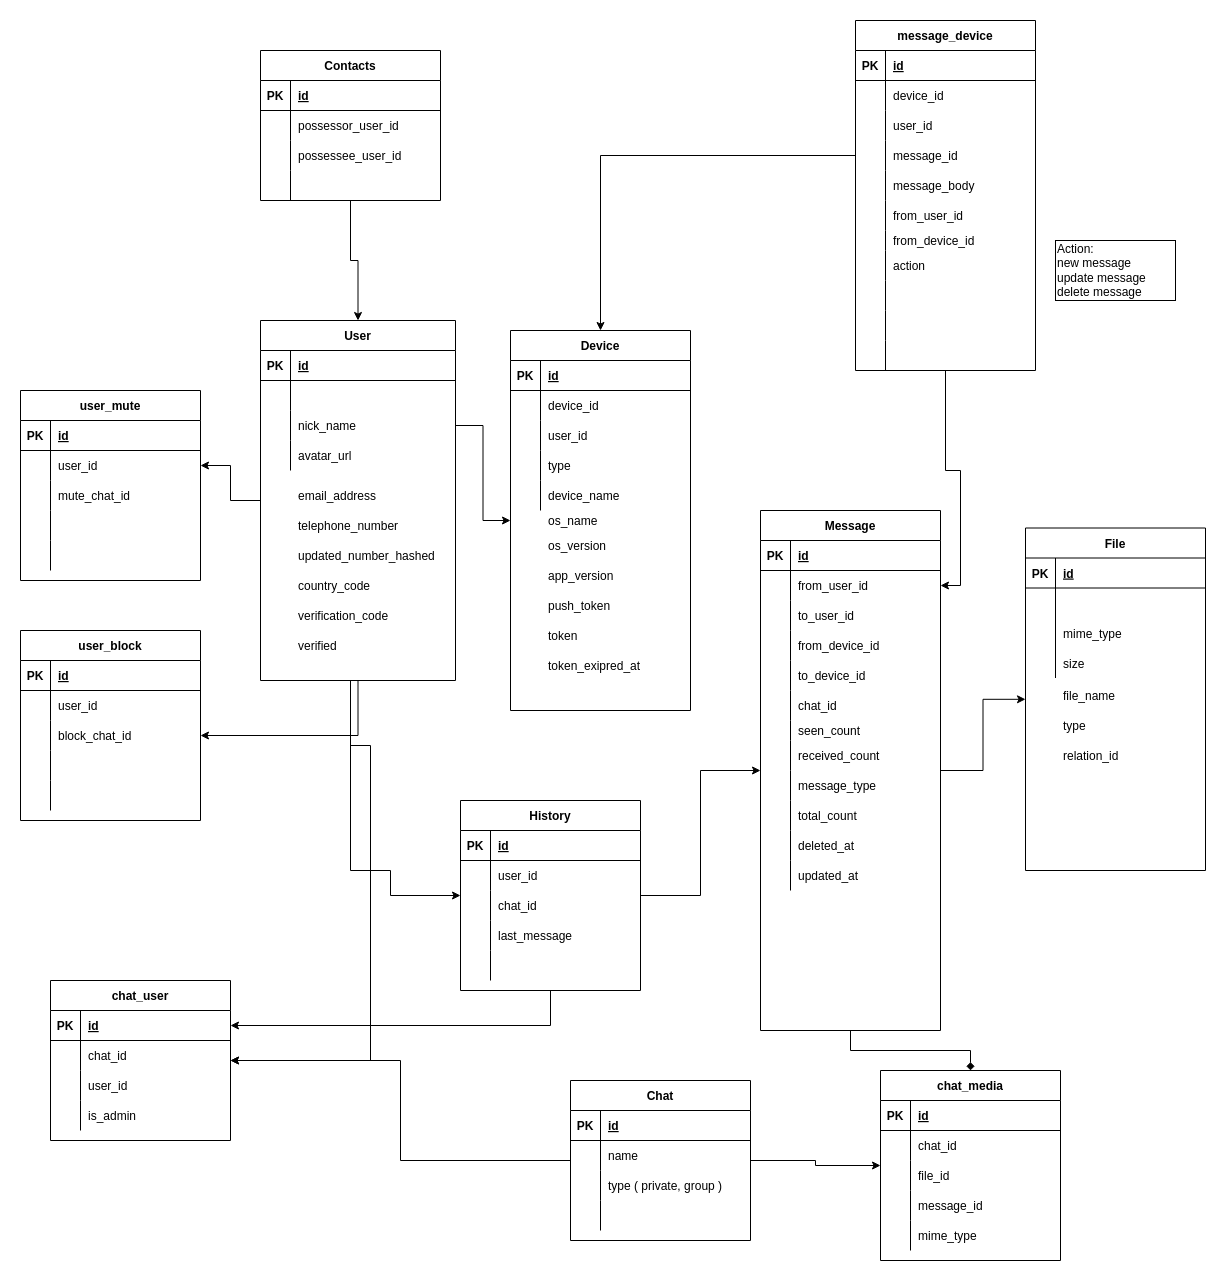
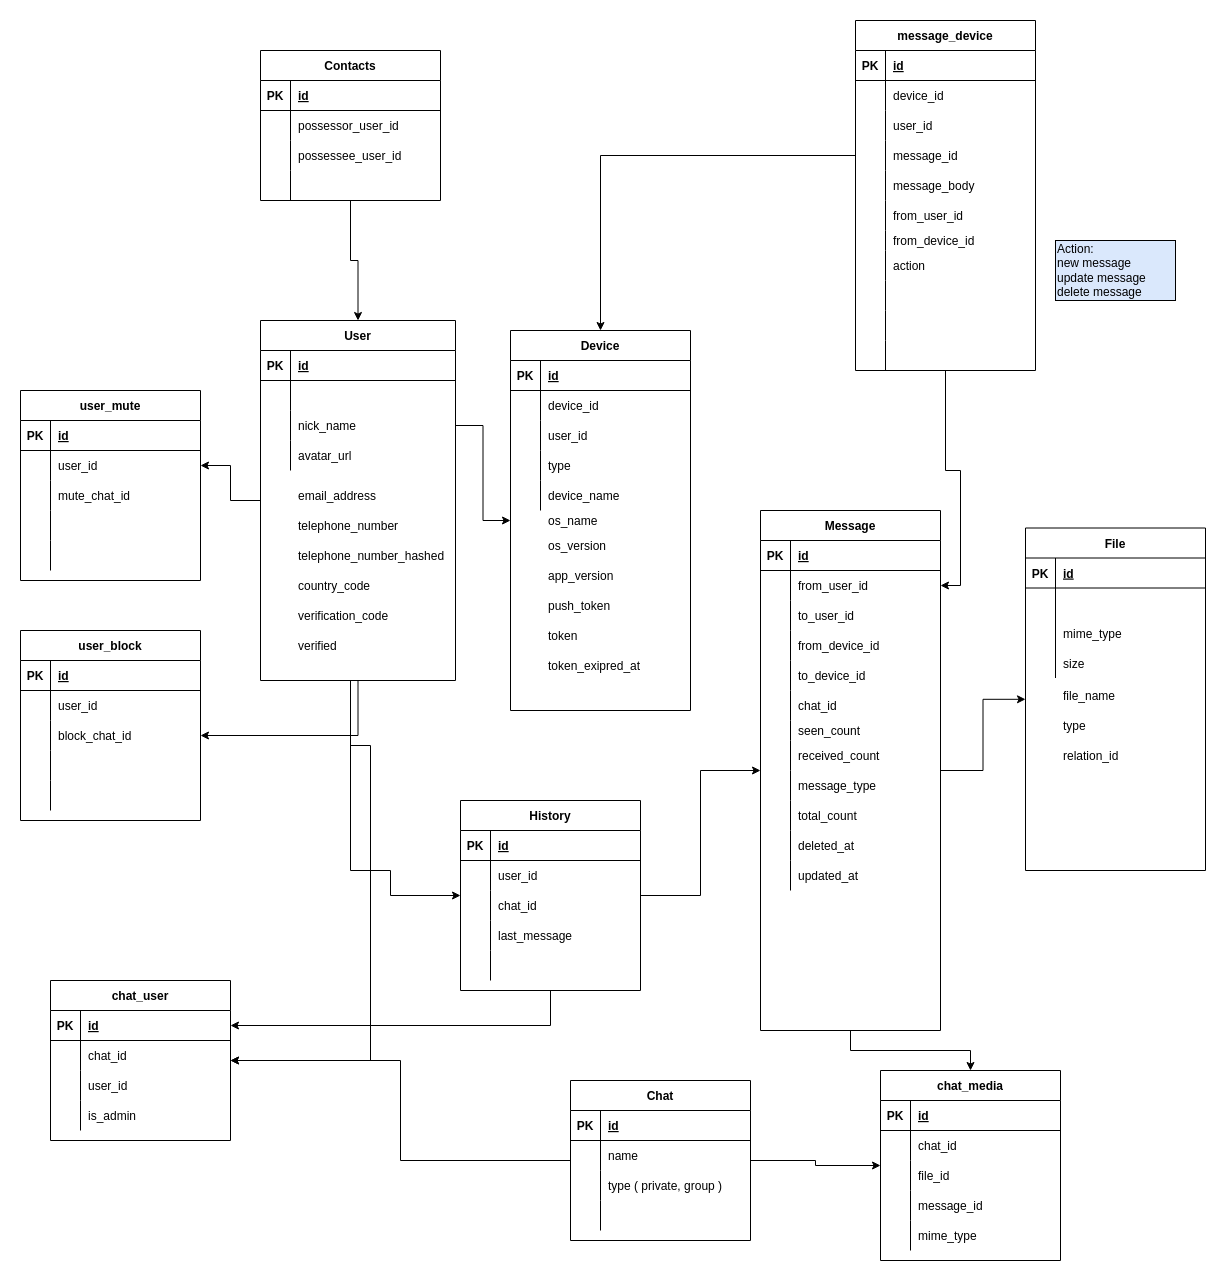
node "Action: new message update message delete message": fillcolor #ffffff -> #dae8fc
node "updated_number_hashed": label "updated_number_hashed" -> "telephone_number_hashed"
edge "Message" -> "chat_media": arrowhead diamond -> classic
